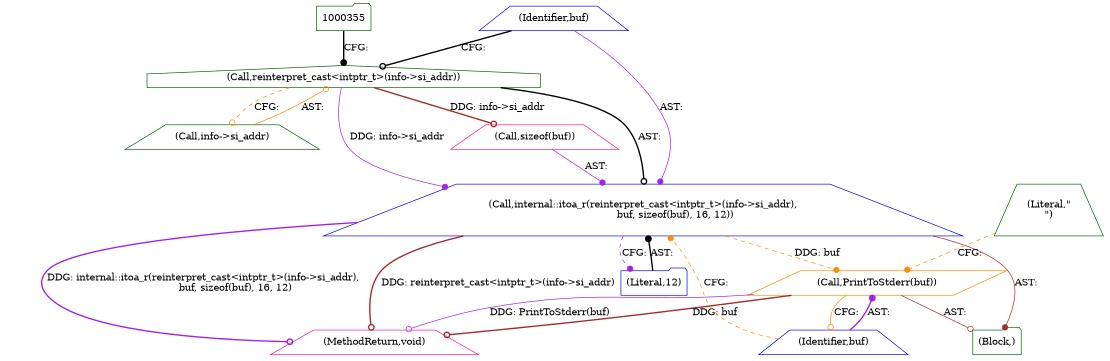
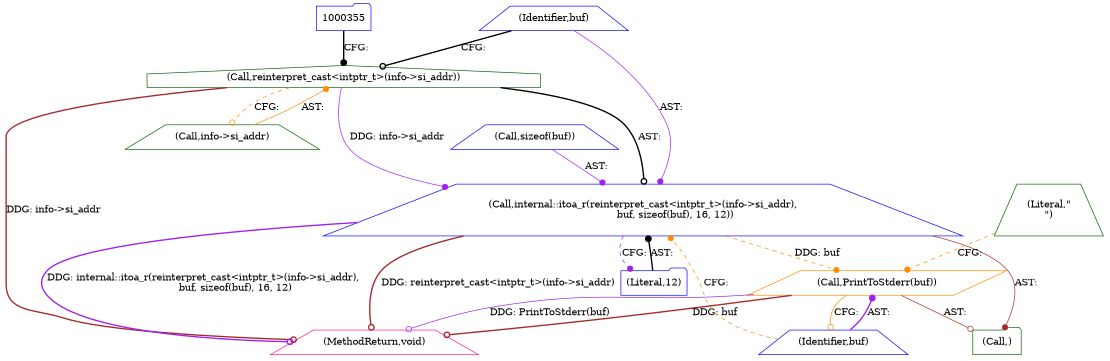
node "1000355": color darkgreen -> blue
edge "(Call,reinterpret_cast<intptr_t>(info->si_addr))" -> "(Call,sizeof(buf))": now "(Call,reinterpret_cast<intptr_t>(info->si_addr))" -> "(MethodReturn,void)"
edge "(Call,info->si_addr)" -> "(Call,reinterpret_cast<intptr_t>(info->si_addr))": arrowhead odot -> dot
node "(Call,sizeof(buf))": color deeppink -> blue
node "(Block,)": label "(Block,)" -> "(Call,)"
